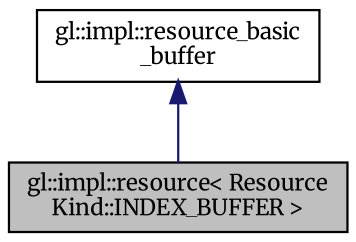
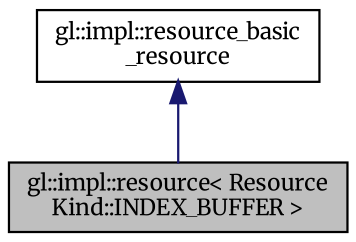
node "gl::impl::resource_basic _buffer": label "gl::impl::resource_basic _buffer" -> "gl::impl::resource_basic _resource"
